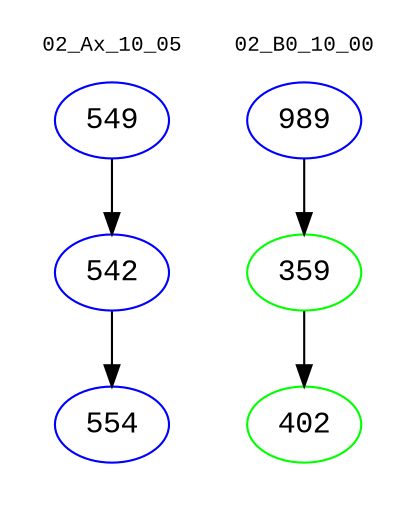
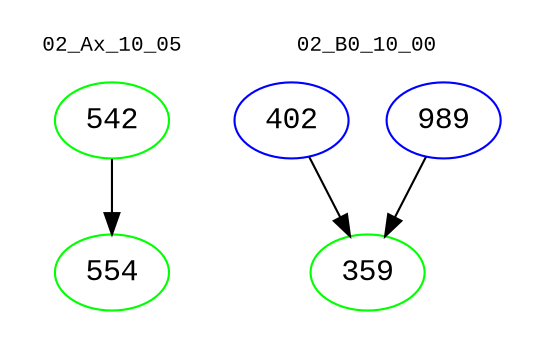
node "549": removed
node "542": color blue -> green
edge "359" -> "402": reversed
node "554": color blue -> green
node "402": color green -> blue
